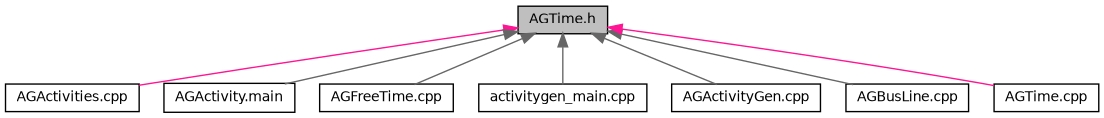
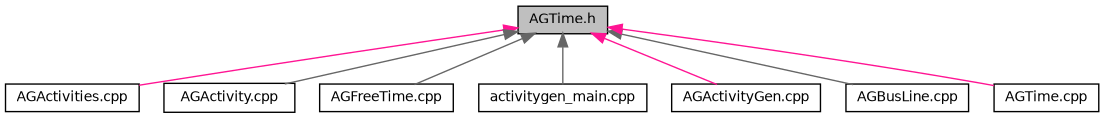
edge "AGActivityGen.cpp" -> "AGTime.h": color gray40 -> deeppink
node "AGActivity.main": label "AGActivity.main" -> "AGActivity.cpp"
